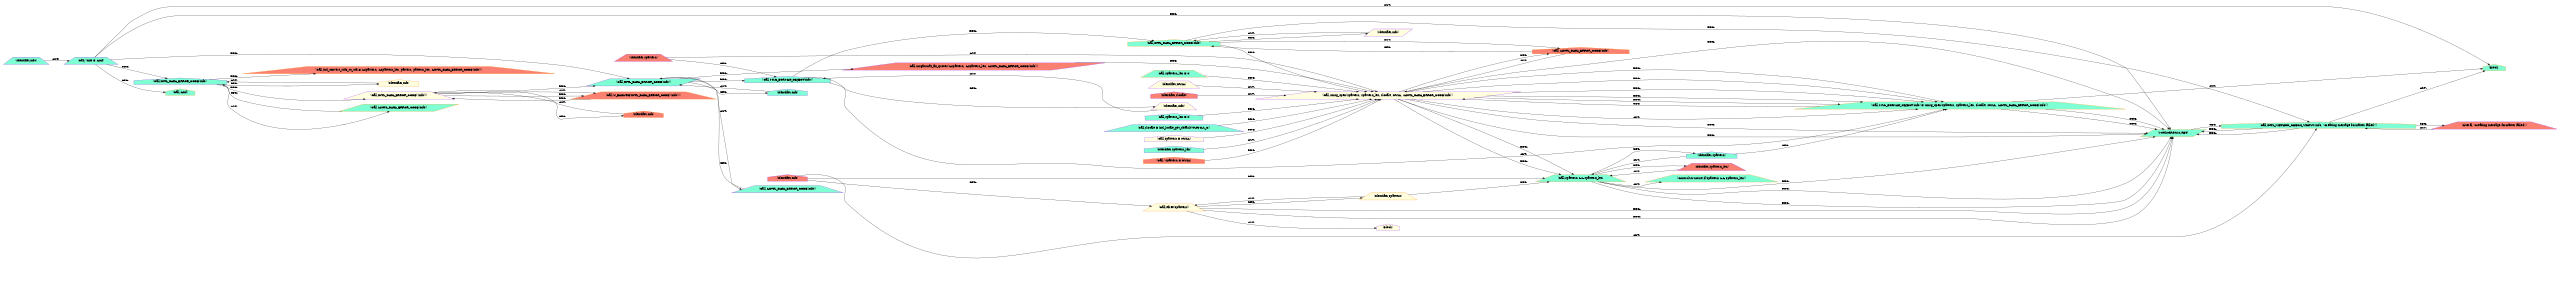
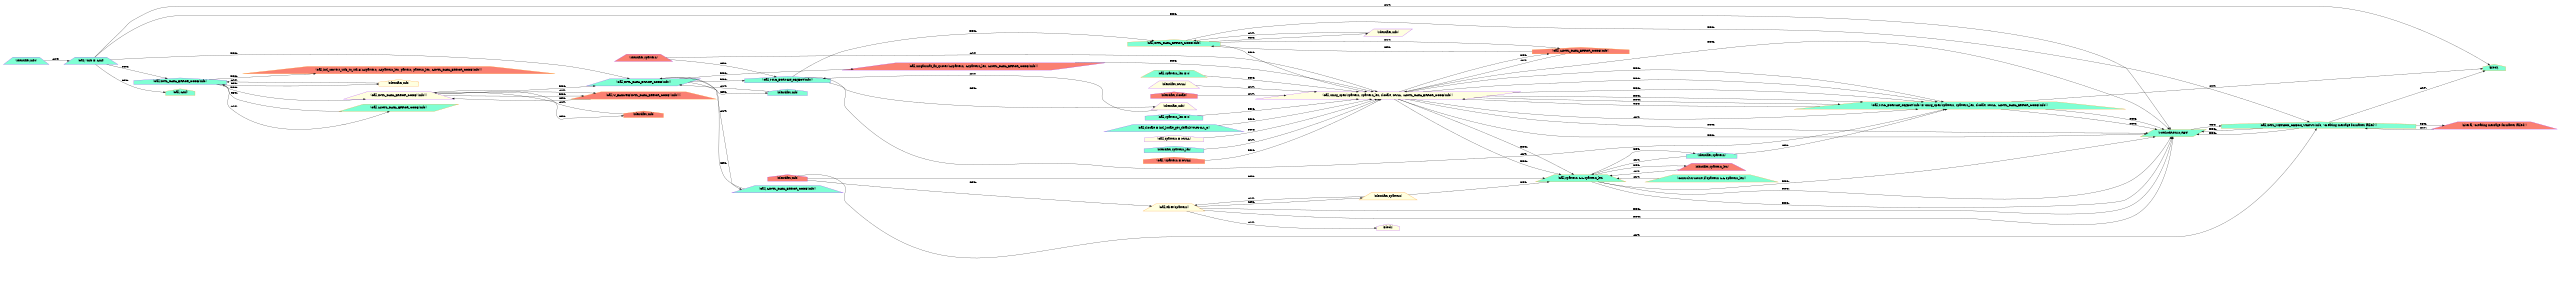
edge "(Call,U_FAILURE(INTL_DATA_ERROR_CODE((mfo))))" -> "(Call,INTL_DATA_ERROR_CODE((mfo)))": label "DDG: " -> "CFG: "
edge "(Call,spattern && spattern_len)" -> "(ControlStructure,if(spattern && spattern_len))": reversed
